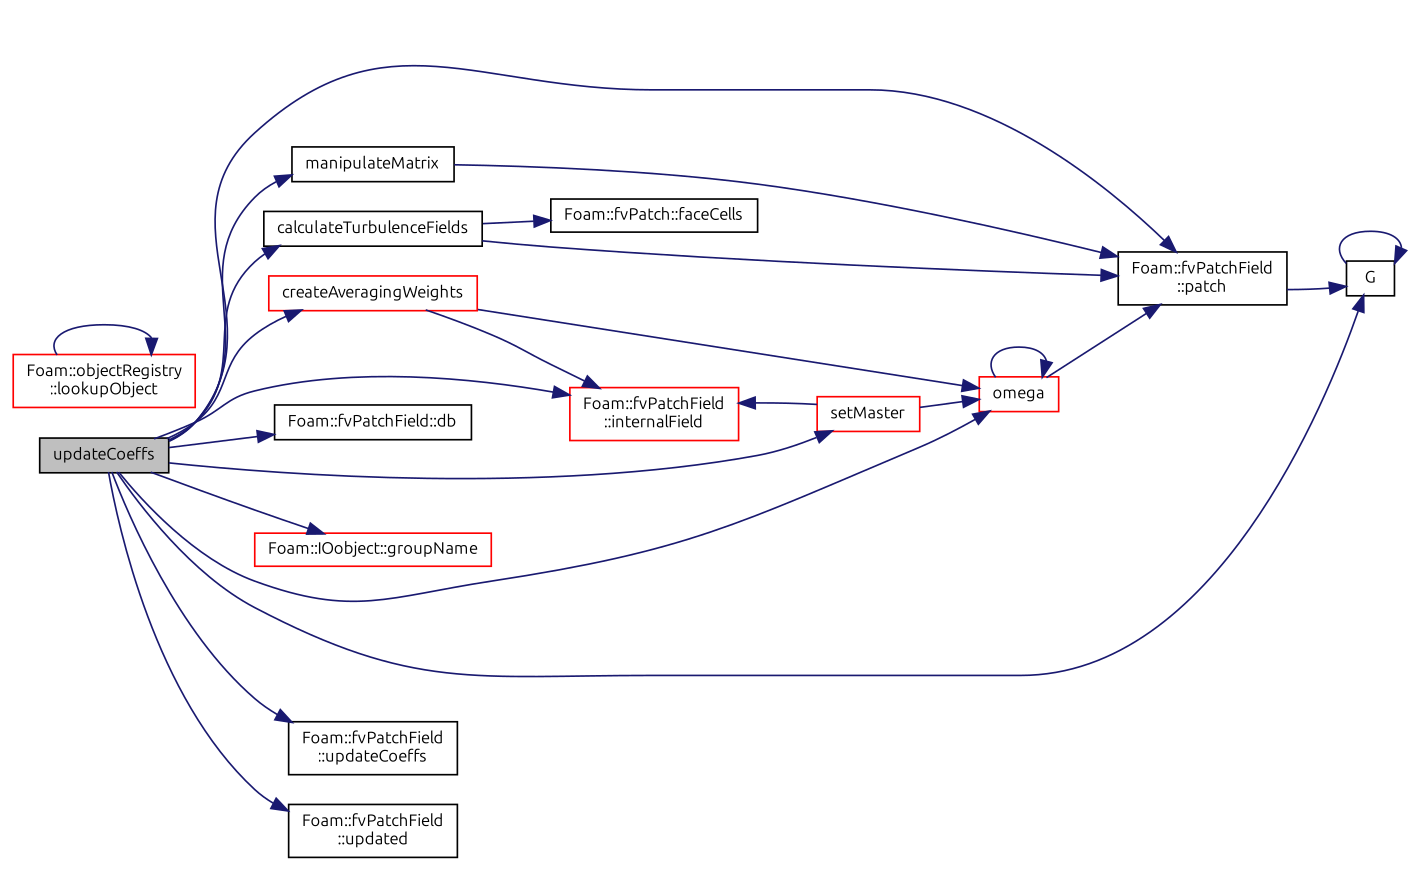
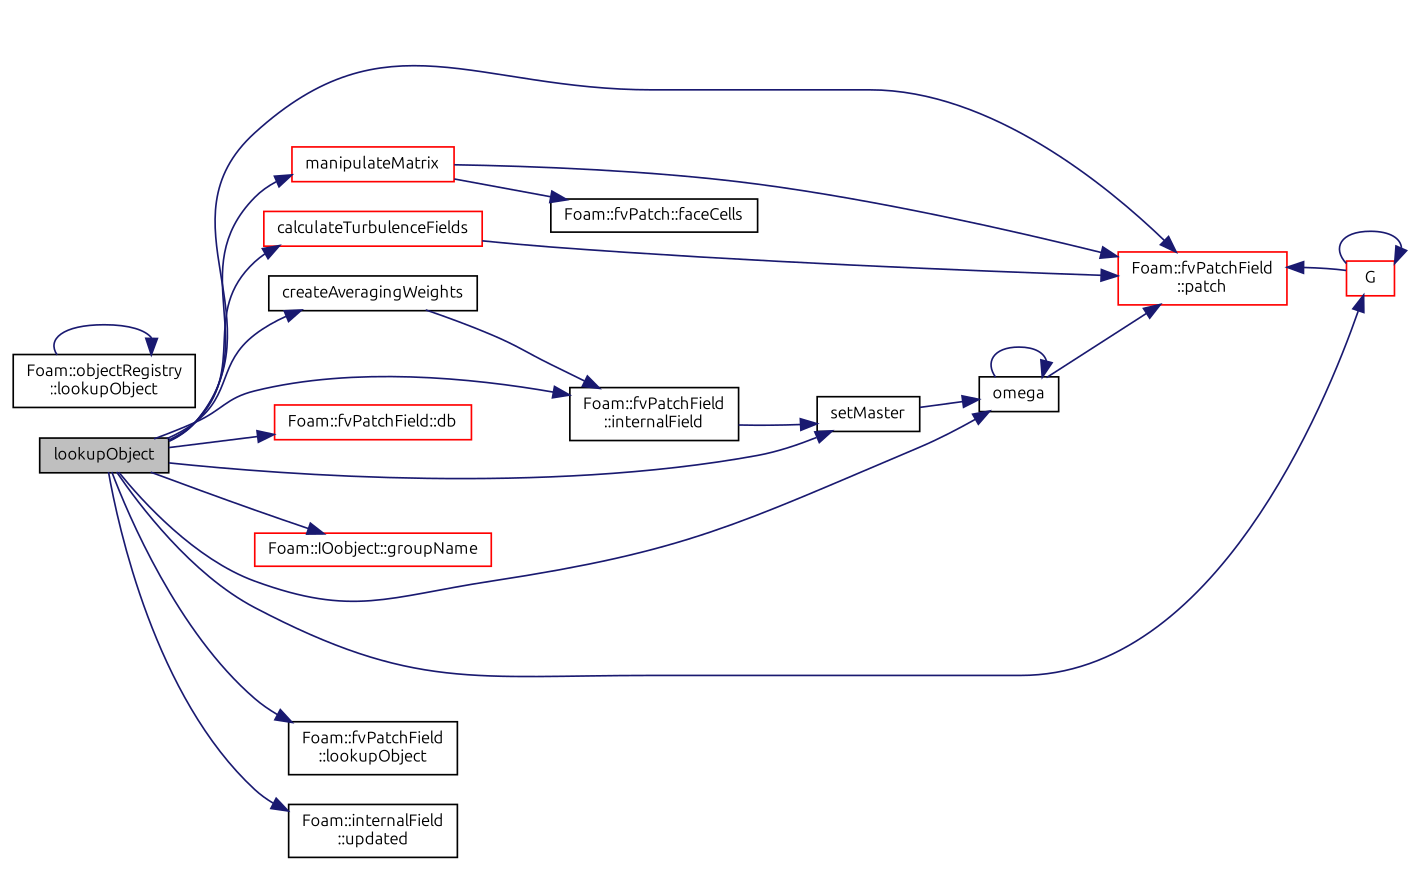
node "manipulateMatrix": color black -> red
edge "calculateTurbulenceFields" -> "Foam::fvPatch::faceCells": now "manipulateMatrix" -> "Foam::fvPatch::faceCells"
node "calculateTurbulenceFields": color black -> red
node "Foam::fvPatchField ::patch": color black -> red
node "G": color black -> red
edge "Foam::fvPatchField ::patch" -> "G": reversed
node "createAveragingWeights": color red -> black
edge "createAveragingWeights" -> "omega": removed
node "Foam::objectRegistry ::lookupObject": color red -> black
node "omega": color red -> black
edge "setMaster" -> "Foam::fvPatchField ::internalField": reversed
node "Foam::fvPatchField ::internalField": color red -> black
node "setMaster": color red -> black
node "Foam::fvPatchField::db": color black -> red
node "updateCoeffs": label "updateCoeffs" -> "lookupObject"
node "Foam::fvPatchField ::updateCoeffs": label "Foam::fvPatchField ::updateCoeffs" -> "Foam::fvPatchField ::lookupObject"
node "Foam::fvPatchField ::updated": label "Foam::fvPatchField ::updated" -> "Foam::internalField ::updated"
